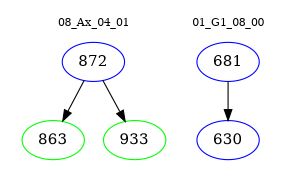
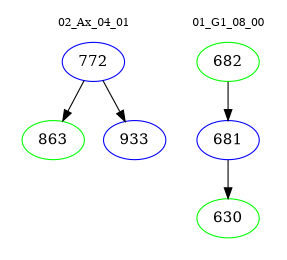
cluster "08_Ax_04_01": label "08_Ax_04_01" -> "02_Ax_04_01"
node "872": label "872" -> "772"
node "682": added
node "933": color green -> blue
node "630": color blue -> green
